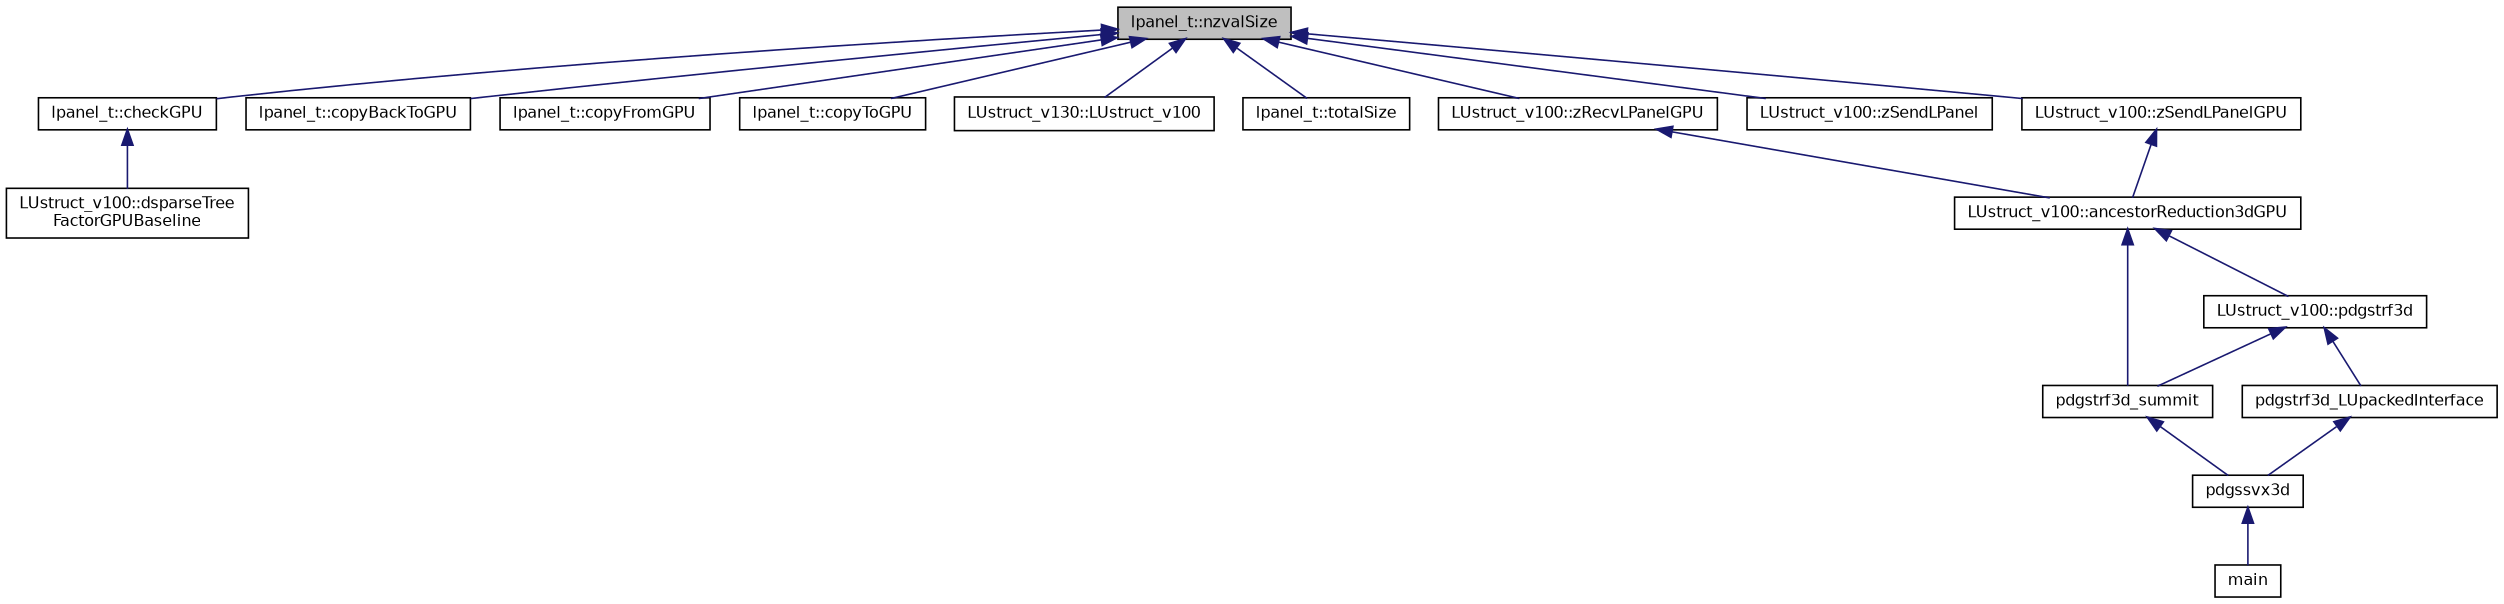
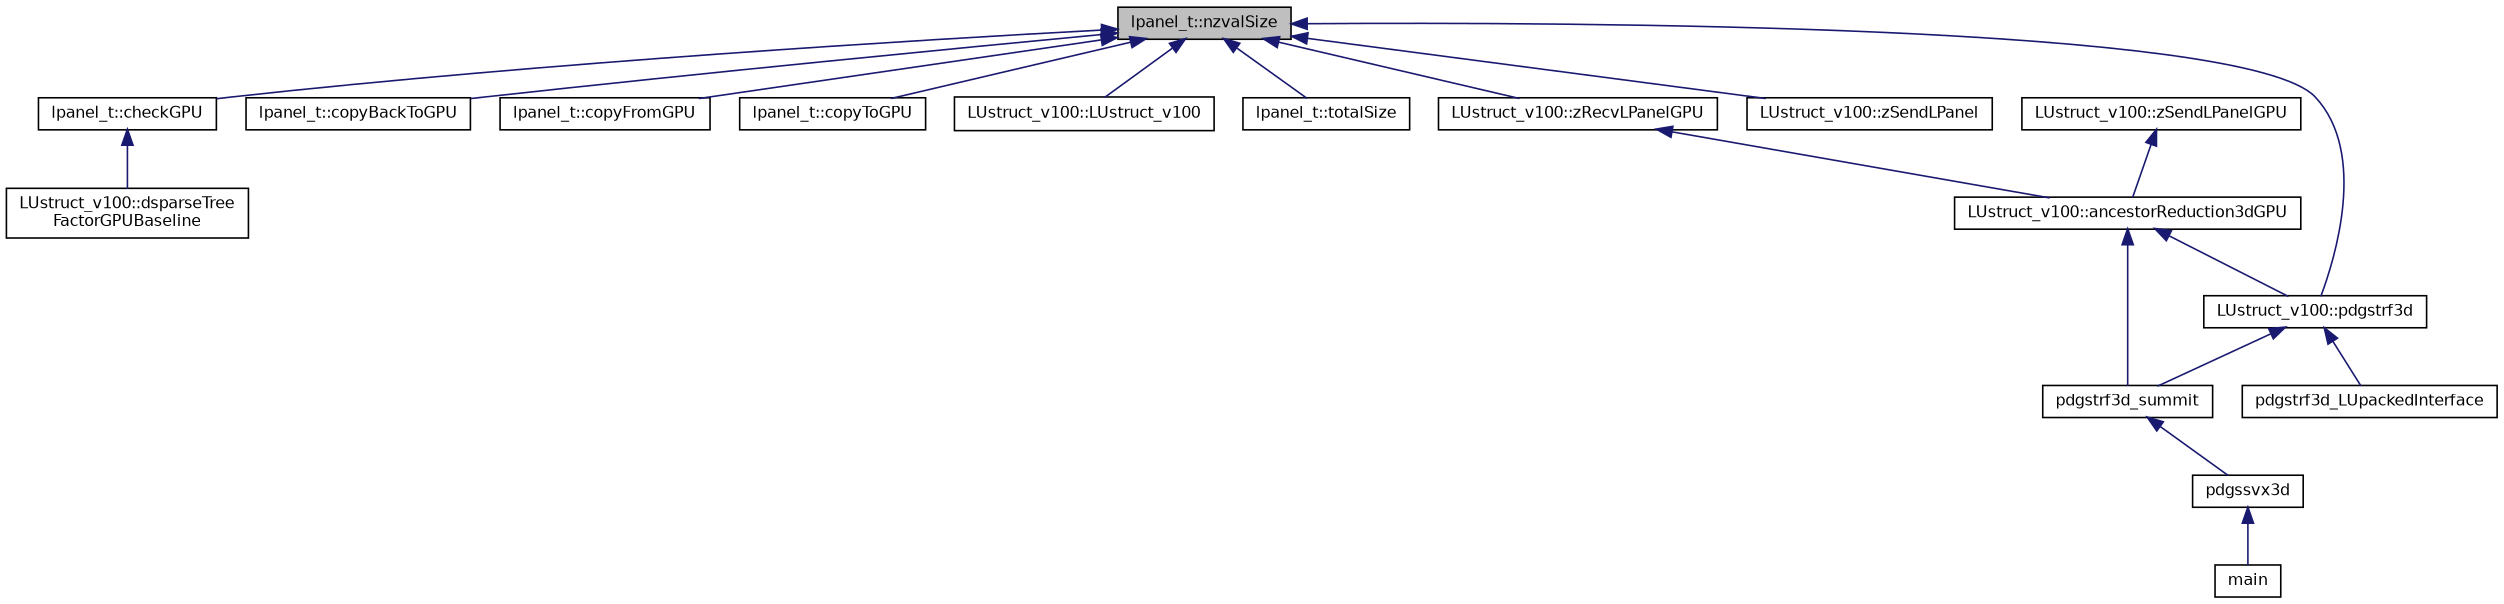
edge "LUstruct_v100::zSendLPanelGPU" -> "lpanel_t::nzvalSize": now "LUstruct_v100::pdgstrf3d" -> "lpanel_t::nzvalSize"
node "LUstruct_v130::LUstruct_v100": label "LUstruct_v130::LUstruct_v100" -> "LUstruct_v100::LUstruct_v100"
edge "pdgssvx3d" -> "pdgstrf3d_LUpackedInterface": removed
